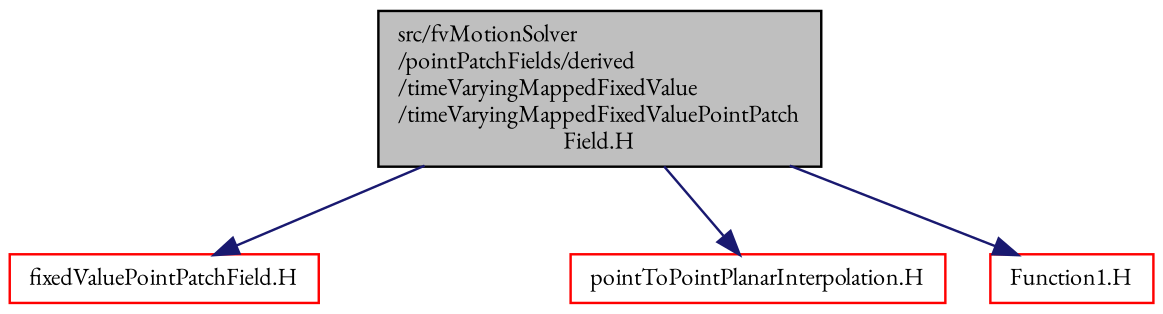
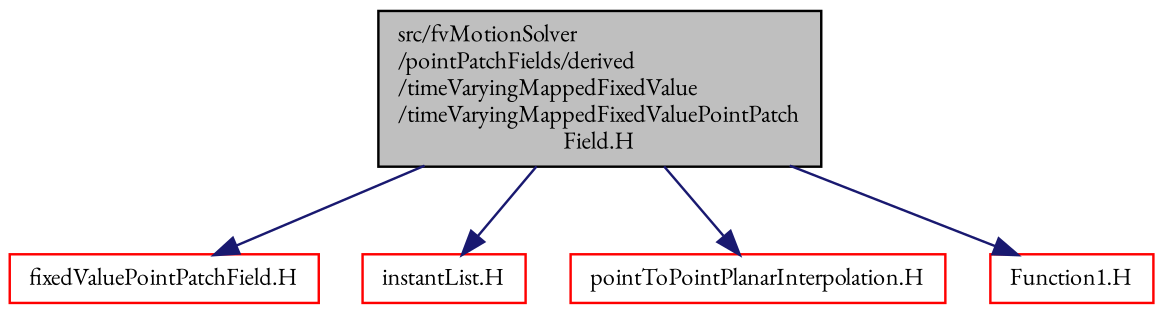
node "instantList.H": added
